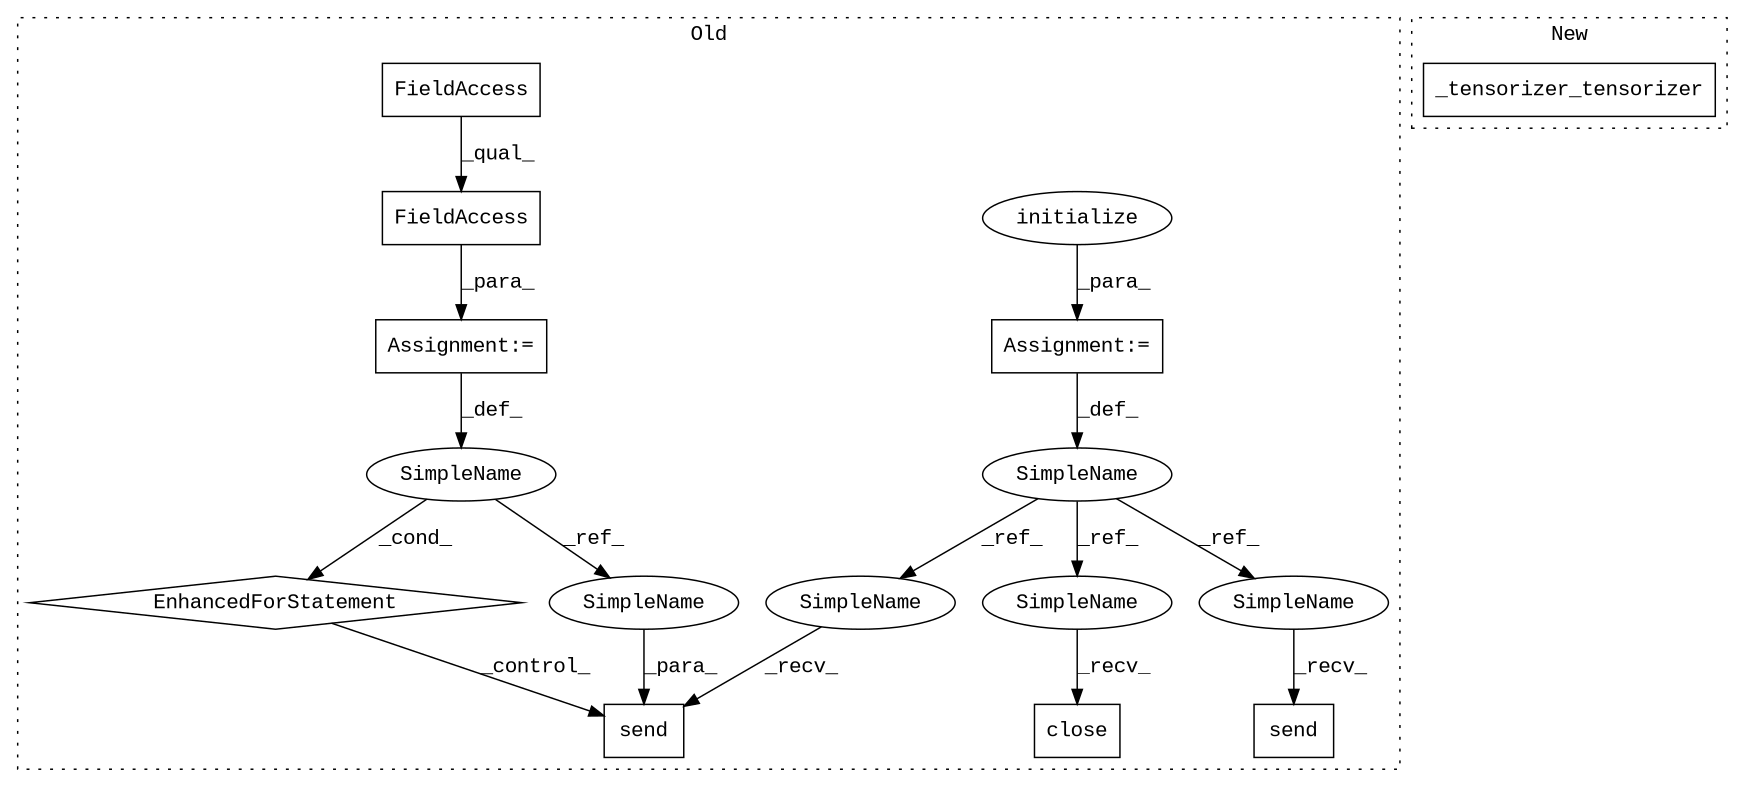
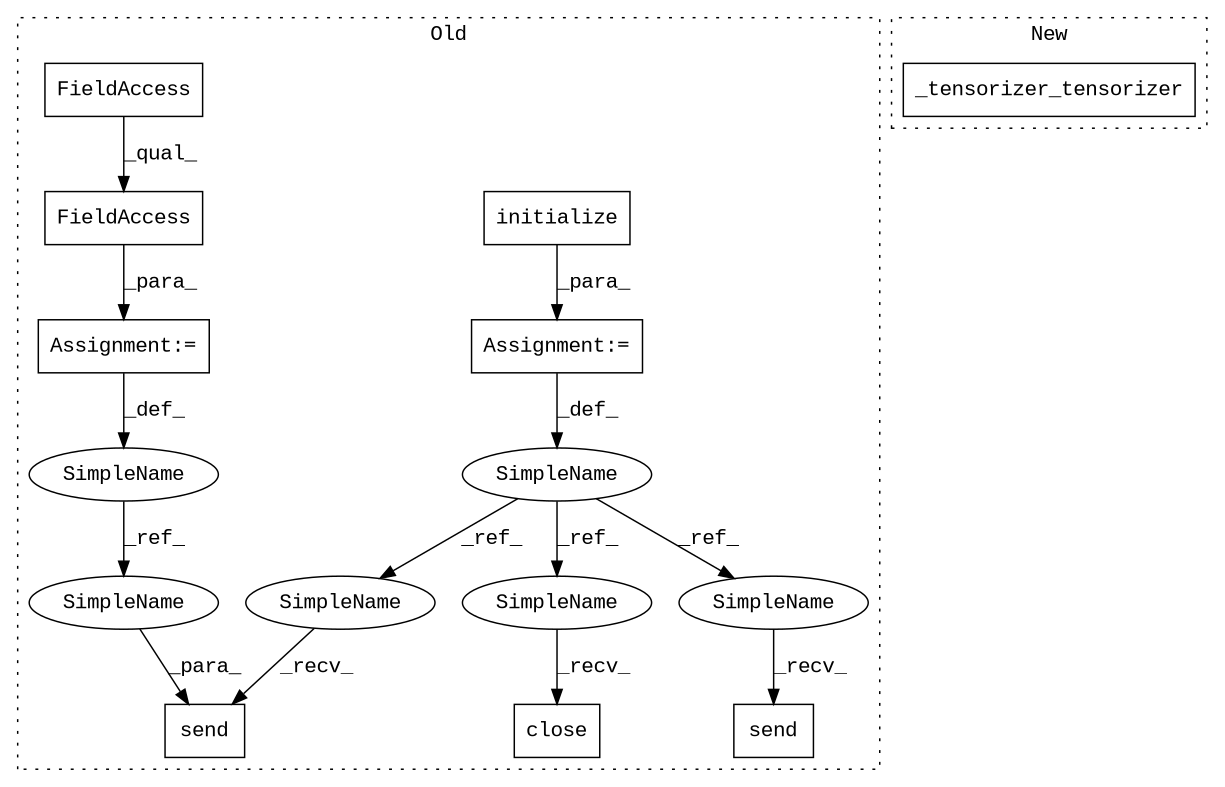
node "initialize": shape ellipse -> box
node "EnhancedForStatement": removed
